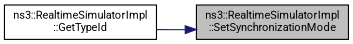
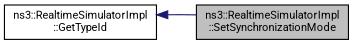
edge "ns3::RealtimeSimulatorImpl ::GetTypeId" -> "ns3::RealtimeSimulatorImpl ::SetSynchronizationMode": reversed
